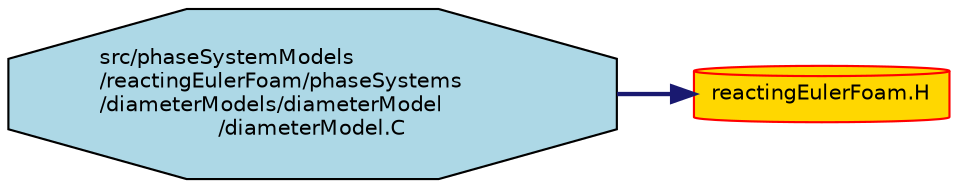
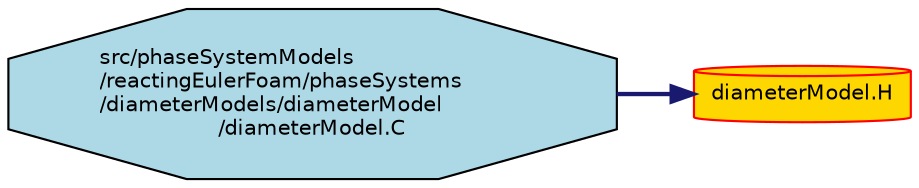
node "reactingEulerFoam.H": label "reactingEulerFoam.H" -> "diameterModel.H"
